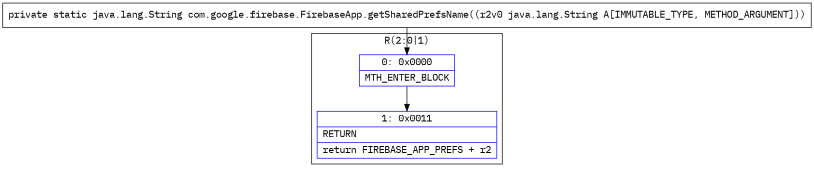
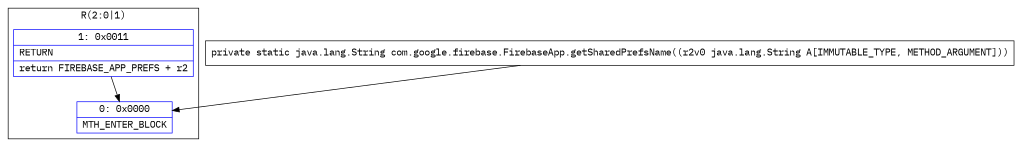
edge "0: 0x0000" -> "1: 0x0011": reversed
